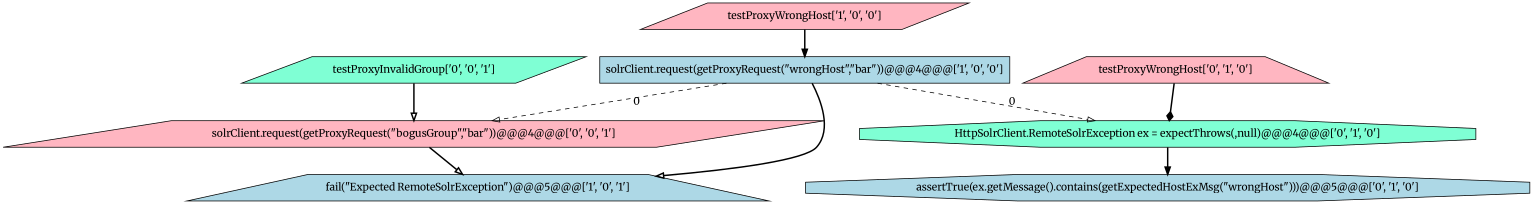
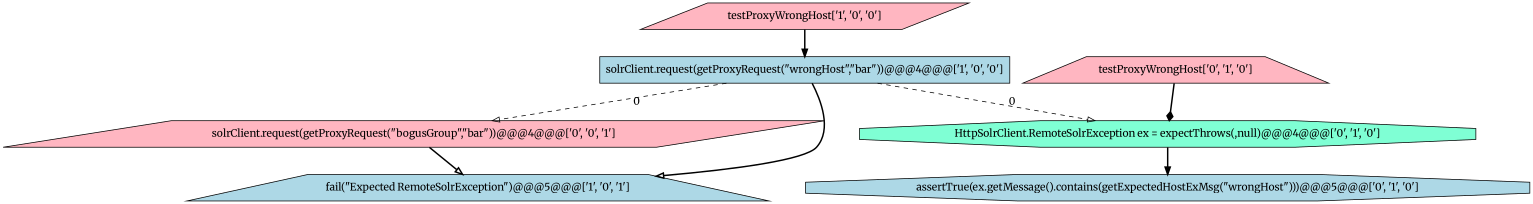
node "testProxyInvalidGroup['0', '0', '1']": removed
